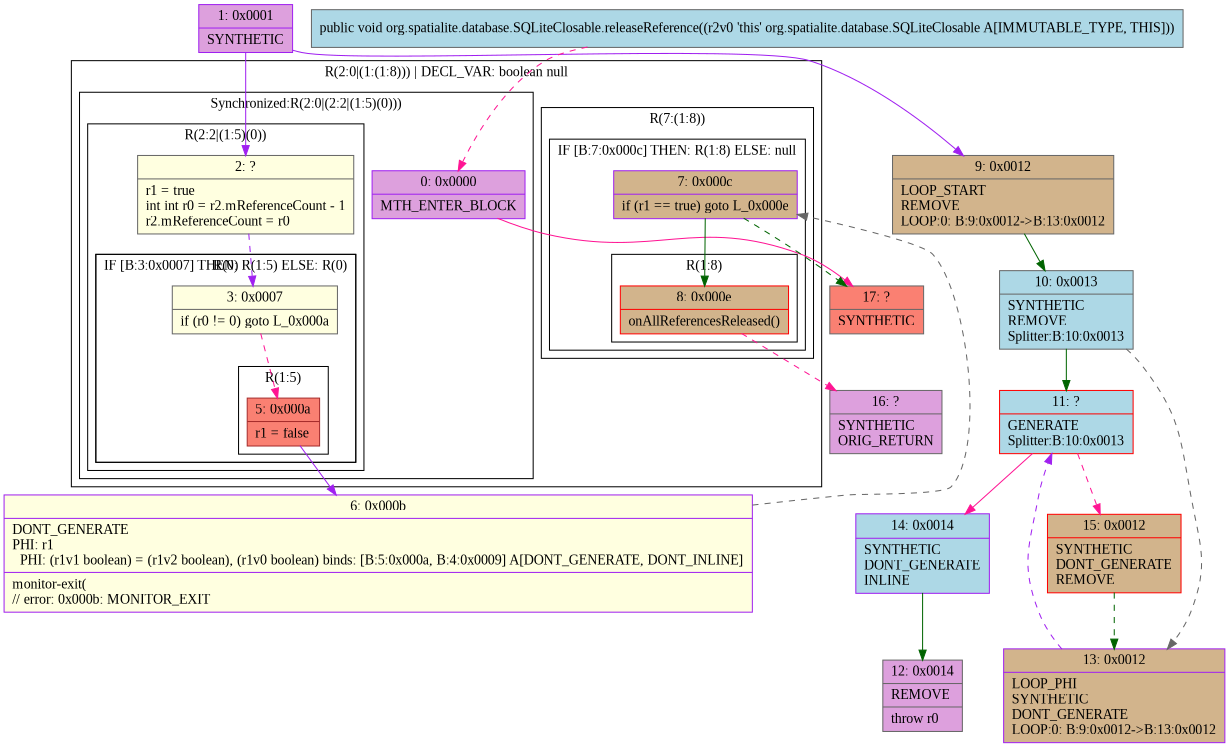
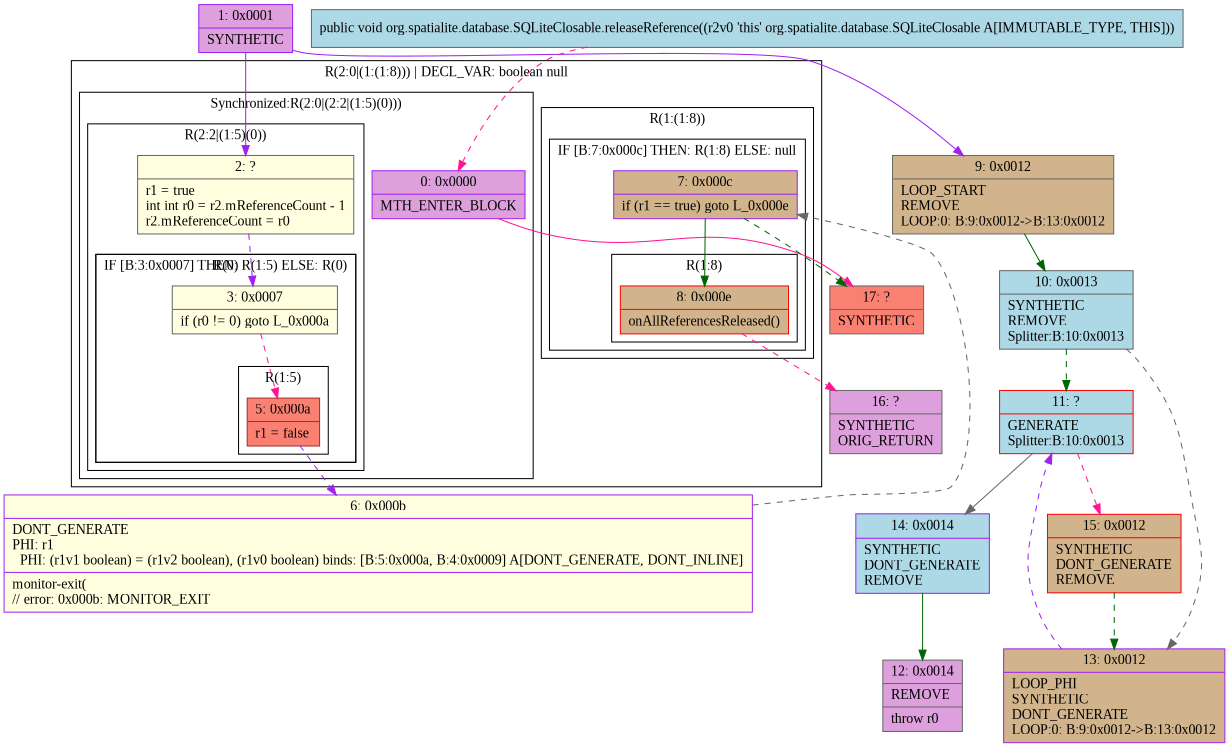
cluster "R(7:(1:8))": label "R(7:(1:8))" -> "R(1:(1:8))"
edge "10: 0x0013" -> "11: ?": style solid -> dashed
edge "5: 0x000a" -> "6: 0x000b": style solid -> dashed
edge "11: ?" -> "14: 0x0014": color deeppink -> gray40
node "14: 0x0014": text "INLINE" -> "REMOVE"
